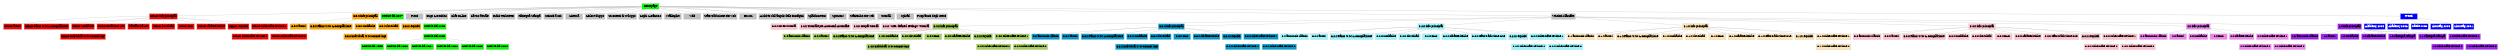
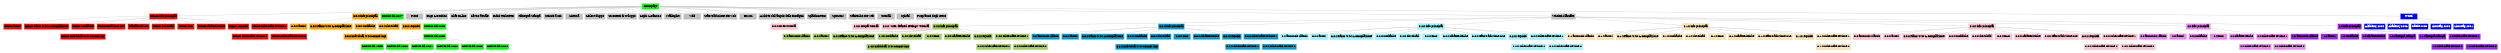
node "3.0.x Tutoriale per Autoconf/Automake": removed
